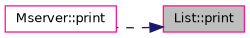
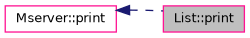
edge "Mserver::print" -> "List::print": reversed
